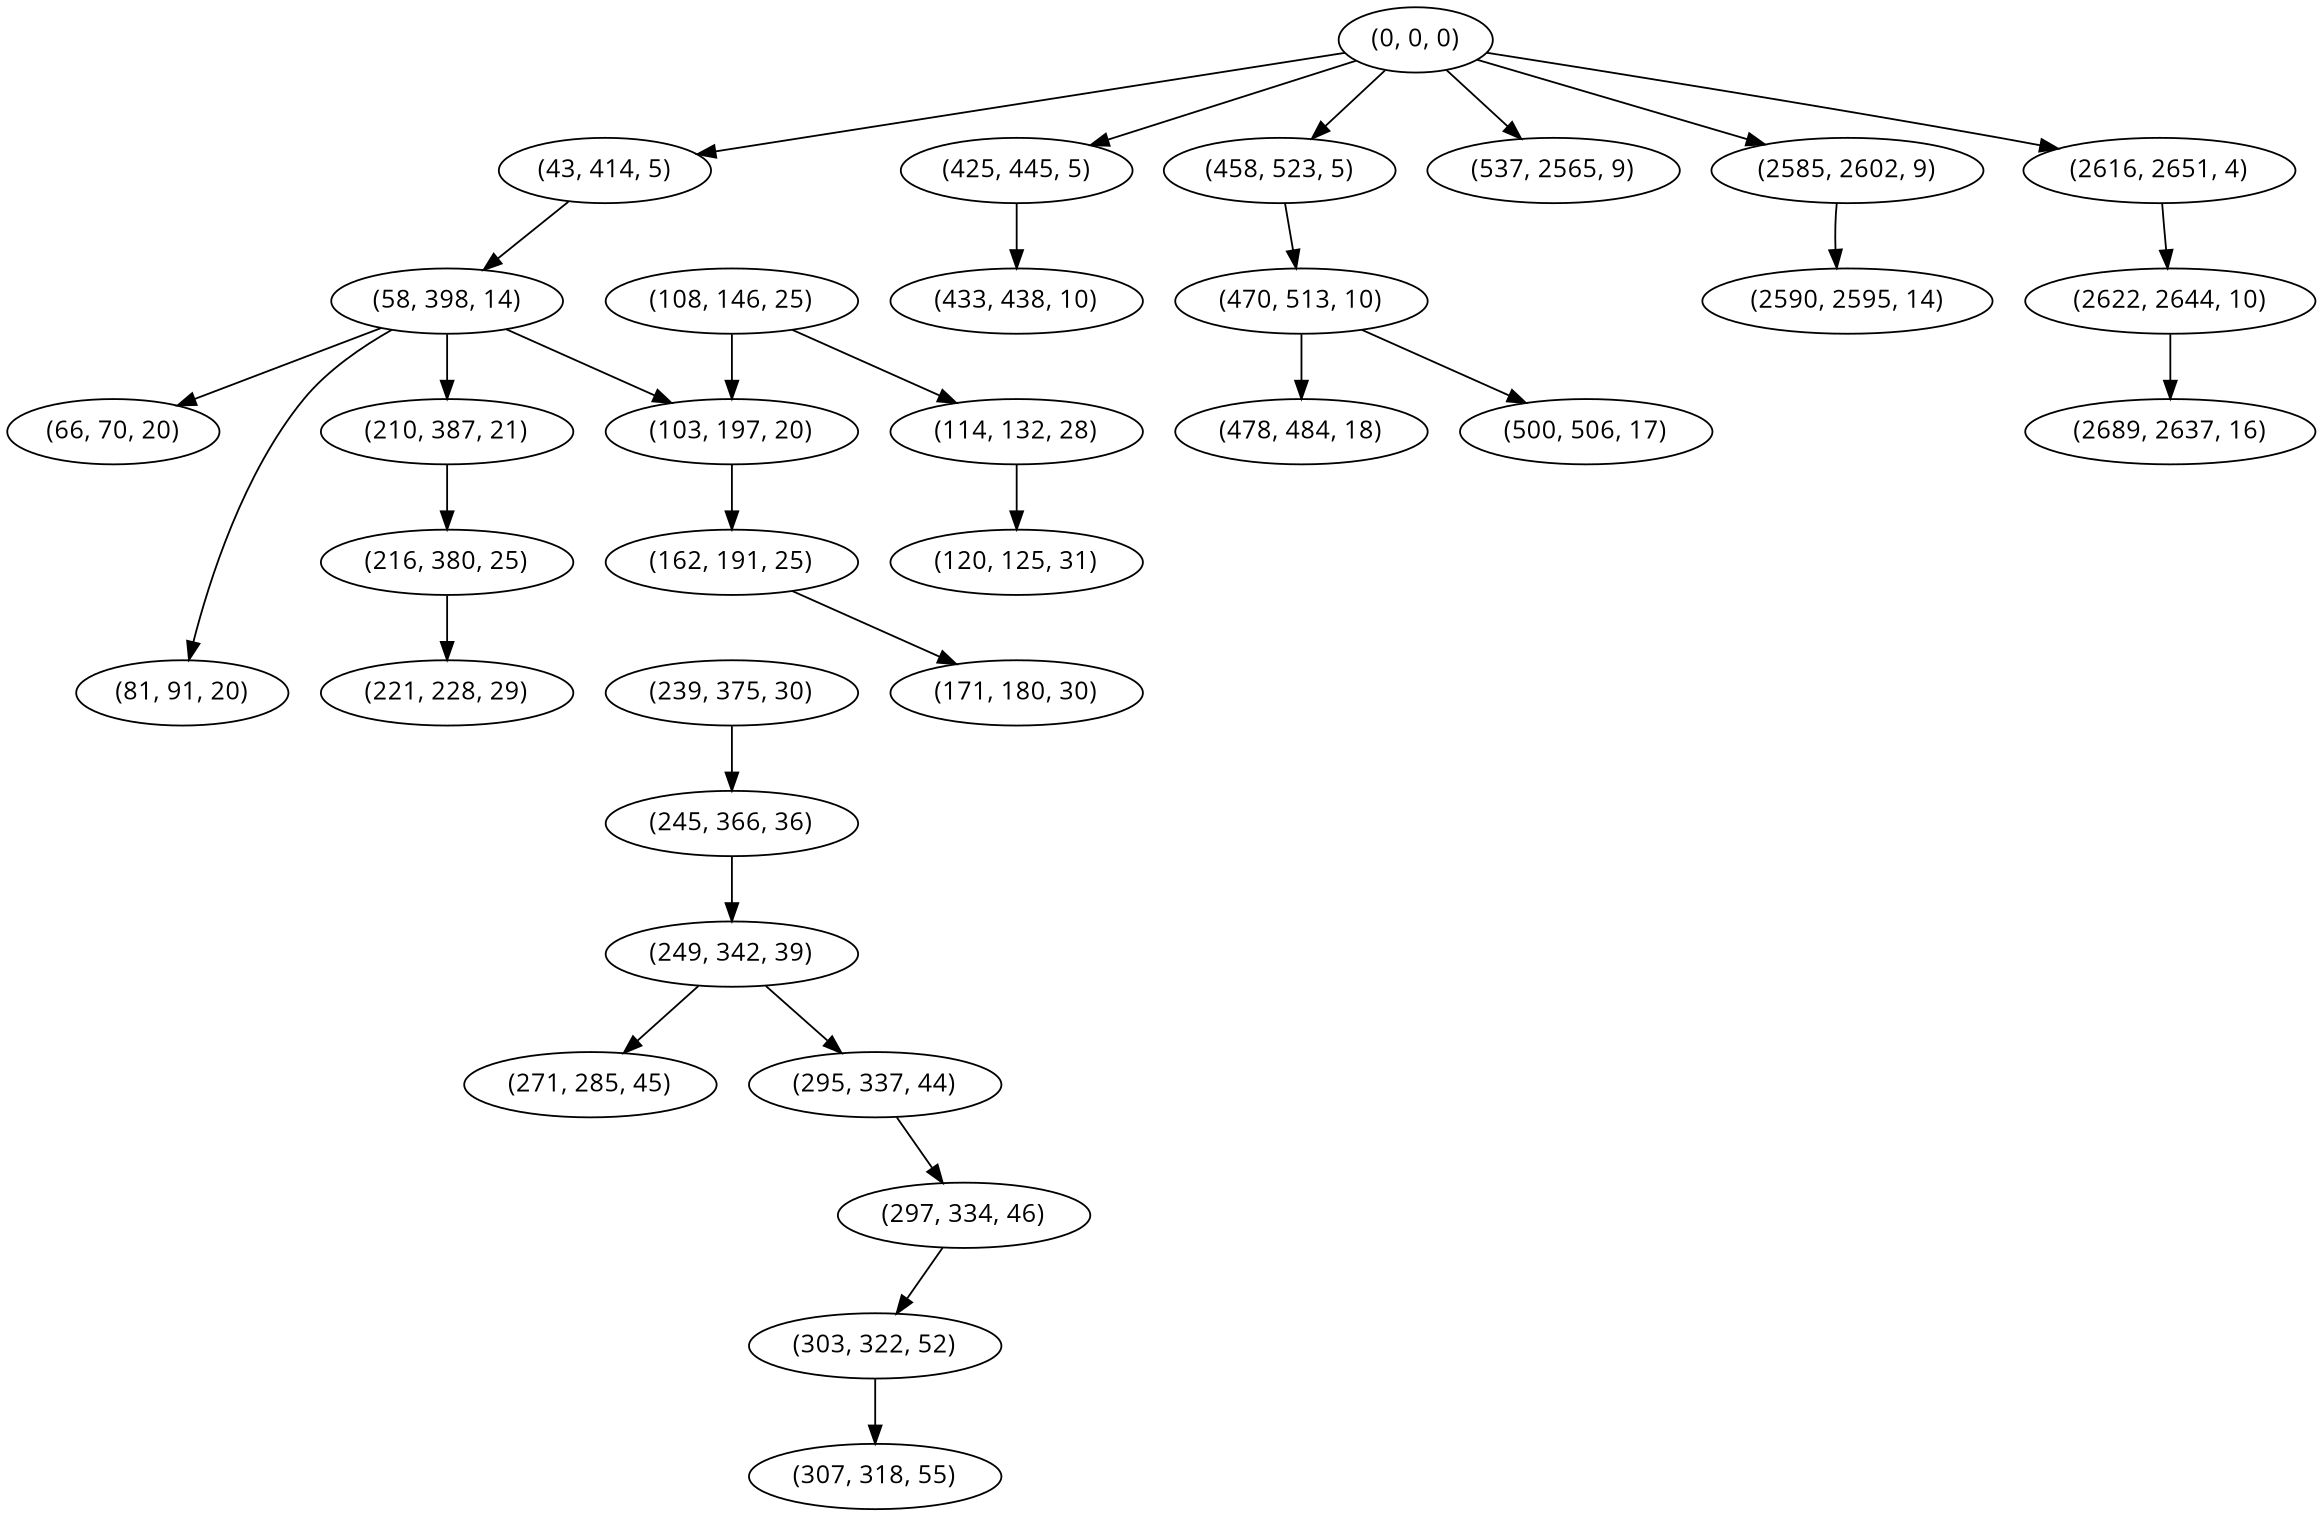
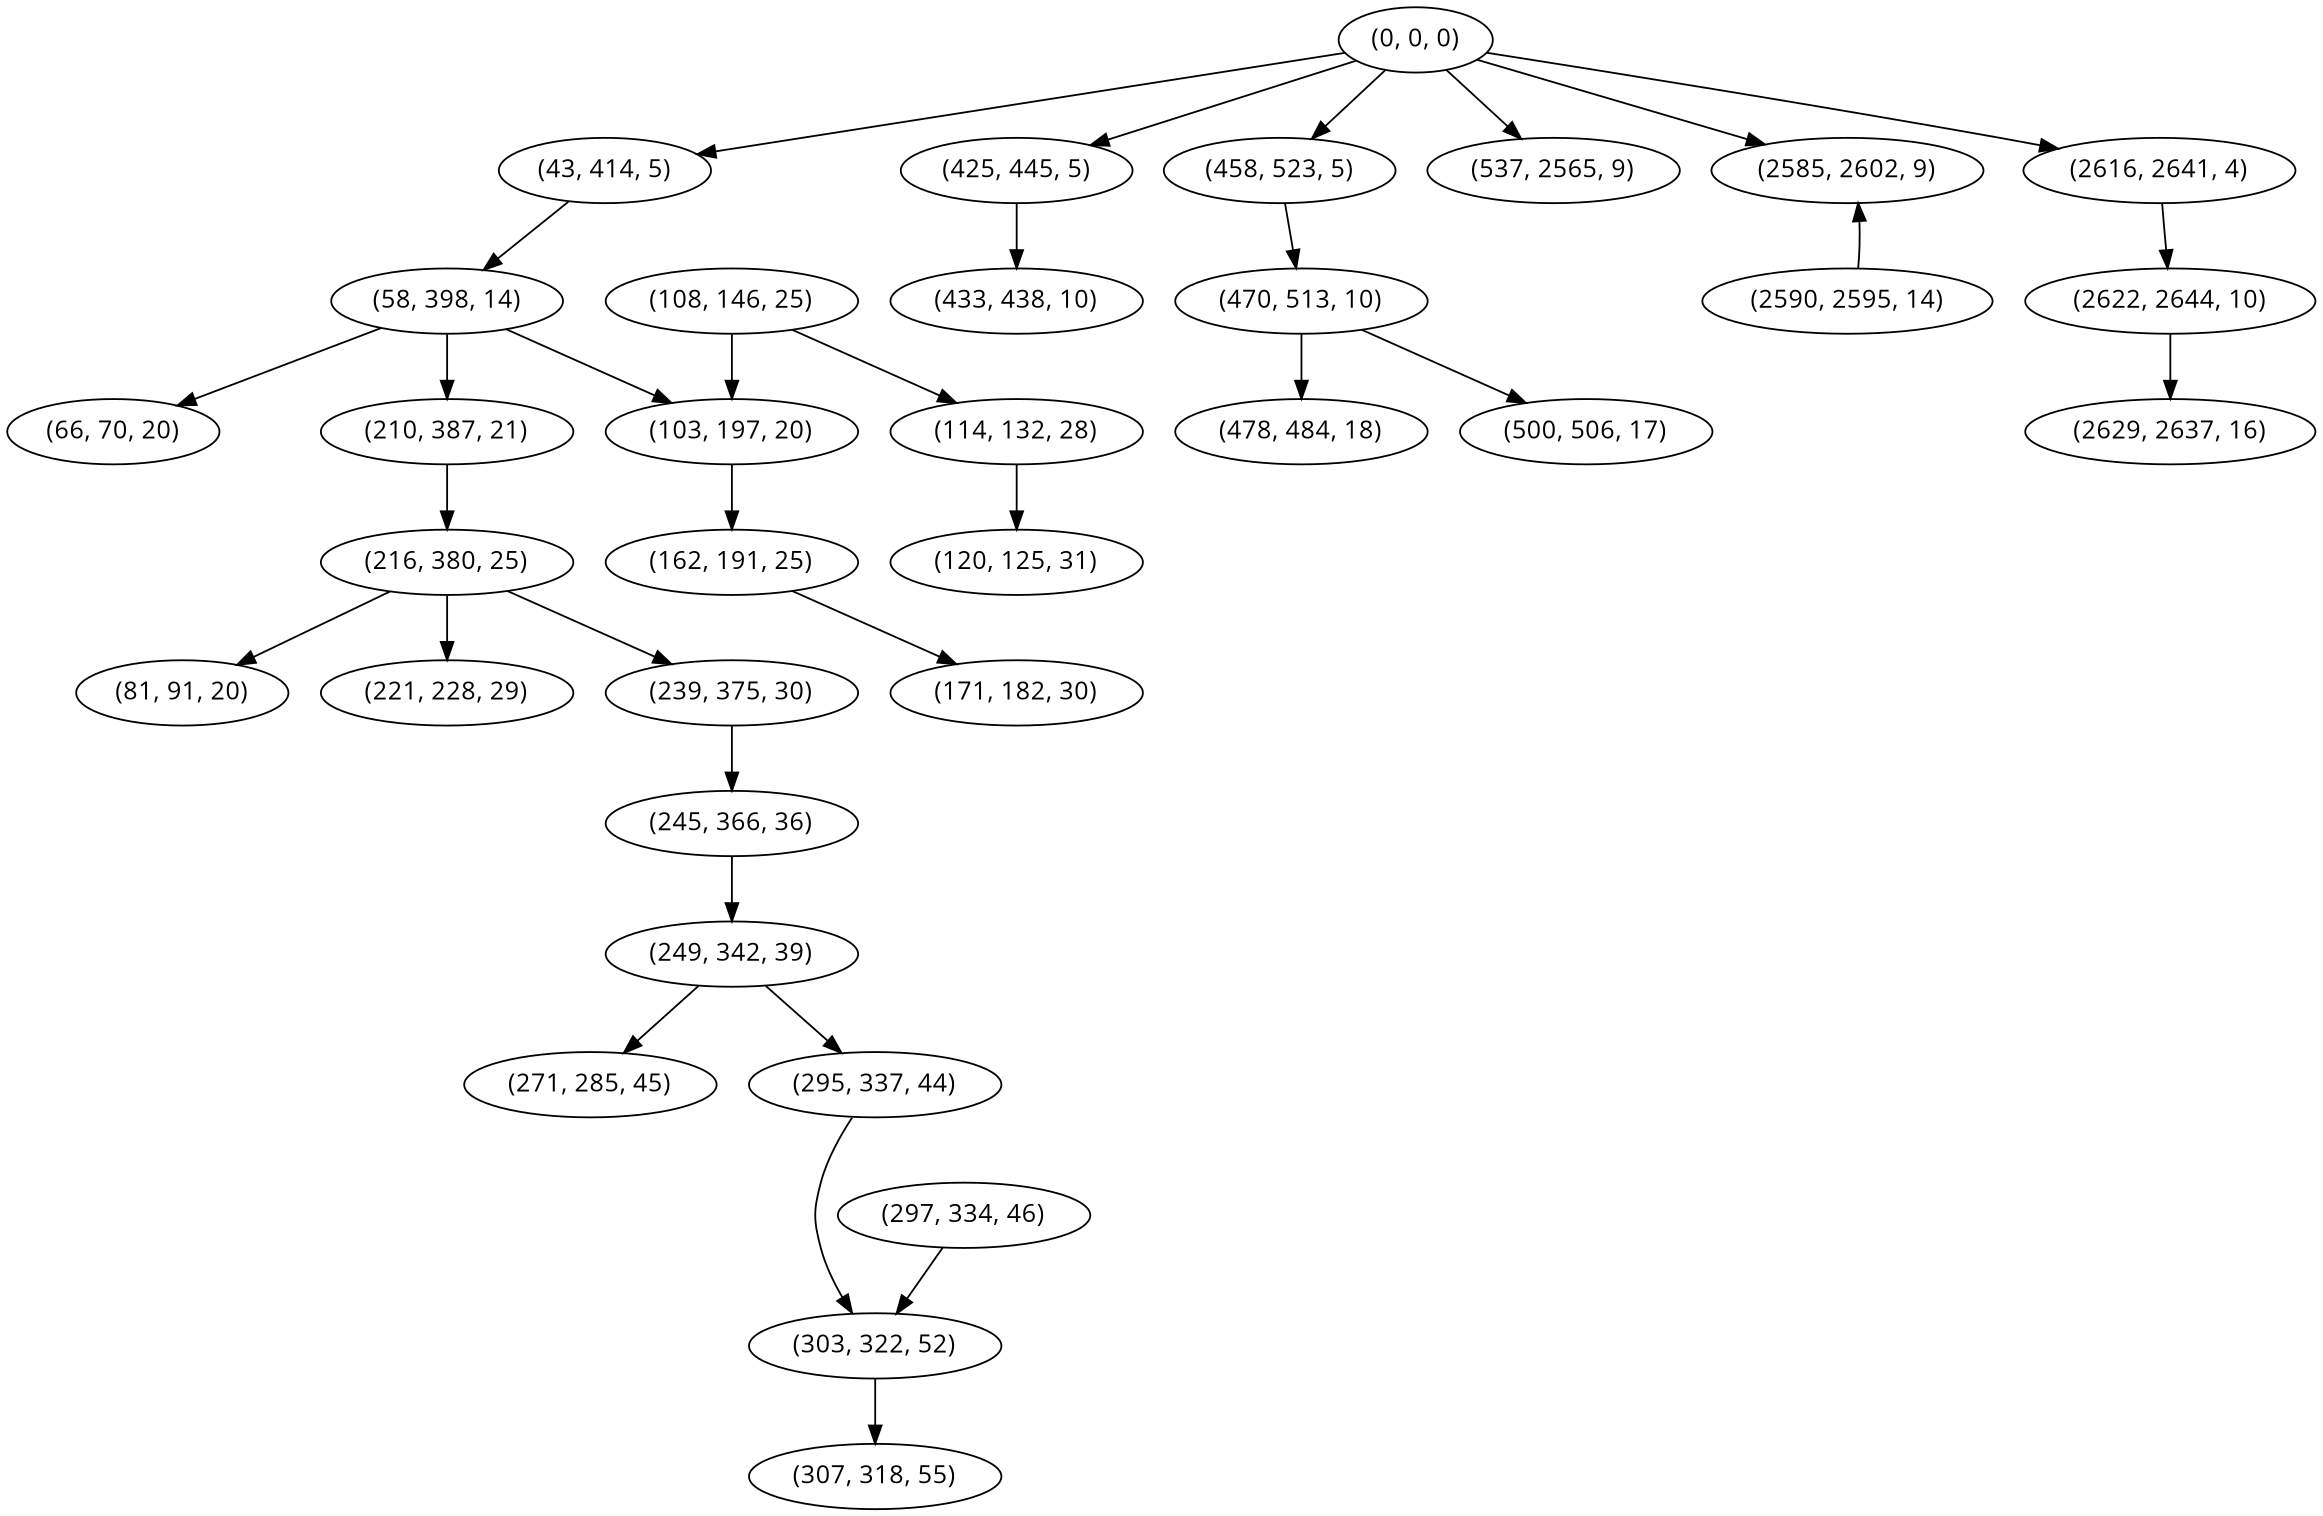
node "(2616, 2651, 4)": label "(2616, 2651, 4)" -> "(2616, 2641, 4)"
edge "(2585, 2602, 9)" -> "(2590, 2595, 14)": reversed
node "(2689, 2637, 16)": label "(2689, 2637, 16)" -> "(2629, 2637, 16)"
edge "(58, 398, 14)" -> "(81, 91, 20)": now "(216, 380, 25)" -> "(81, 91, 20)"
edge "(216, 380, 25)" -> "(239, 375, 30)": added
node "(171, 180, 30)": label "(171, 180, 30)" -> "(171, 182, 30)"
edge "(295, 337, 44)" -> "(297, 334, 46)": now "(295, 337, 44)" -> "(303, 322, 52)"
